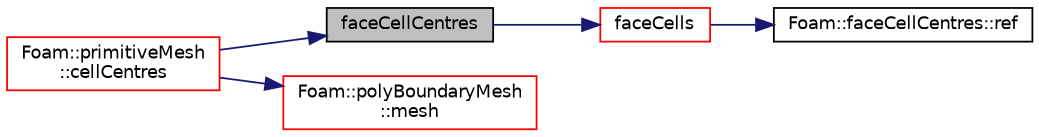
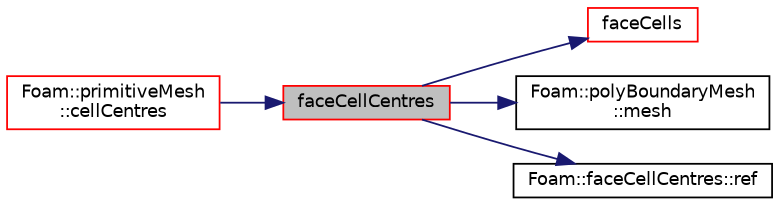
node "faceCellCentres": color black -> red
edge "faceCells" -> "Foam::faceCellCentres::ref": now "faceCellCentres" -> "Foam::faceCellCentres::ref"
edge "Foam::primitiveMesh ::cellCentres" -> "Foam::polyBoundaryMesh ::mesh": now "faceCellCentres" -> "Foam::polyBoundaryMesh ::mesh"
node "Foam::polyBoundaryMesh ::mesh": color red -> black
